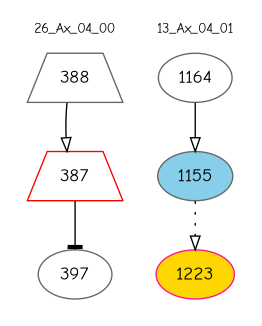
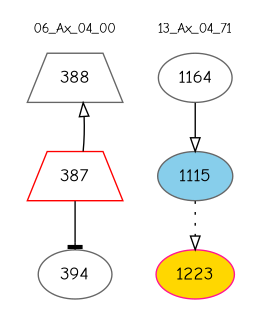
cluster "26_Ax_04_00": label "26_Ax_04_00" -> "06_Ax_04_00"
cluster "13_Ax_04_01": label "13_Ax_04_01" -> "13_Ax_04_71"
edge "388" -> "387": reversed
node "1155": label "1155" -> "1115"
node "397": label "397" -> "394"
